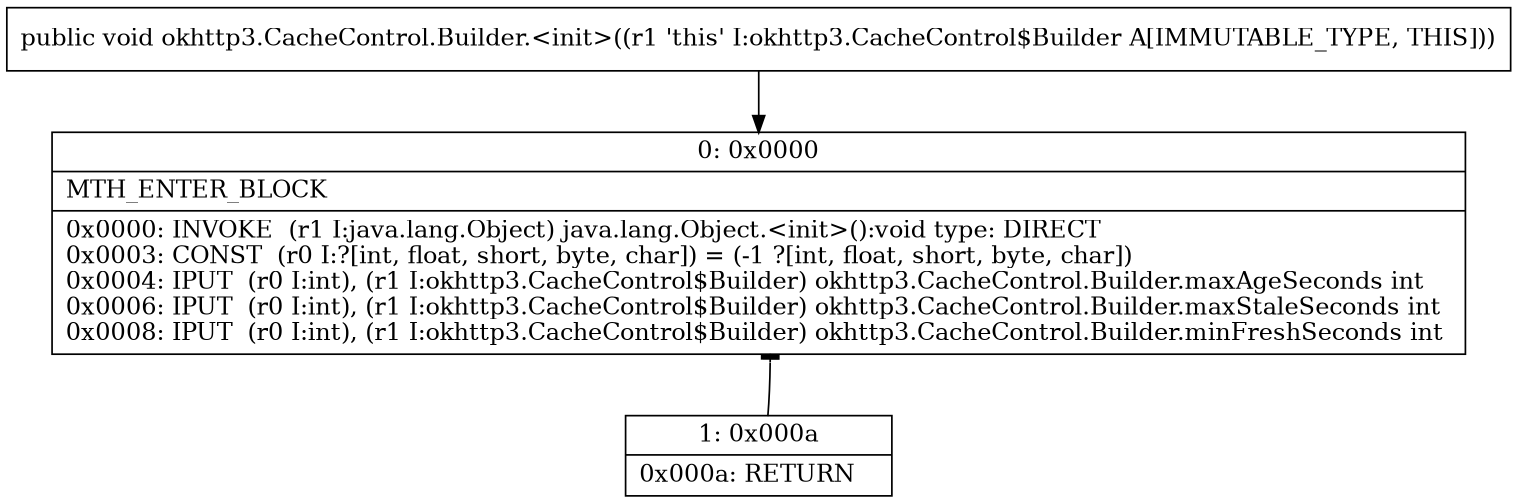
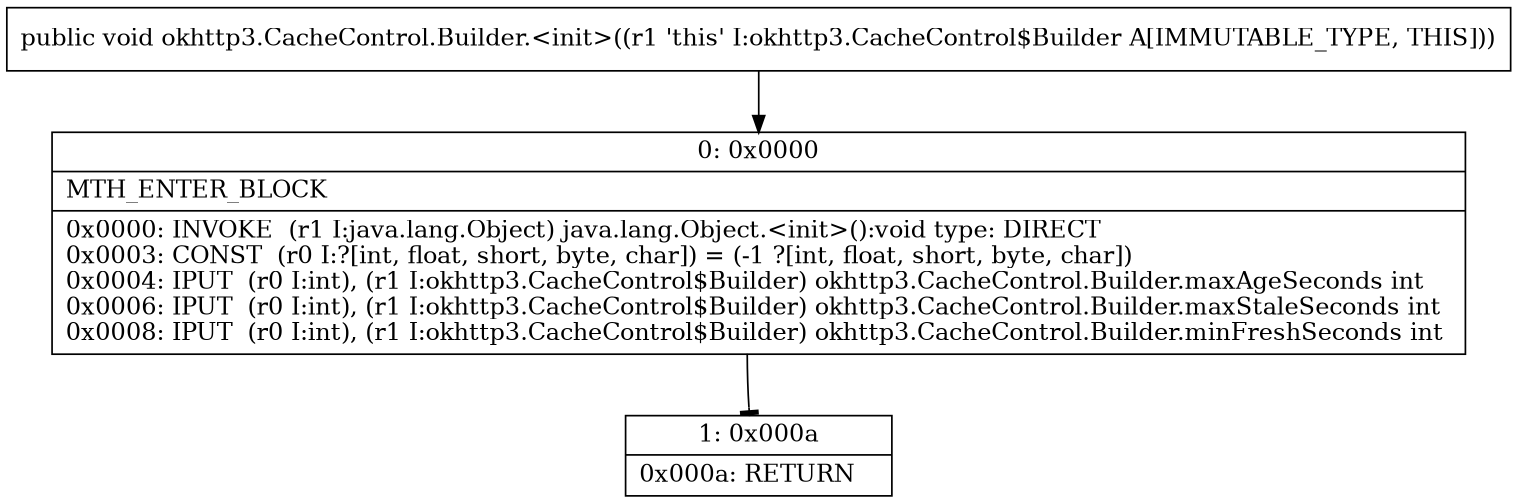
edge "1: 0x000a" -> "0: 0x0000": reversed
